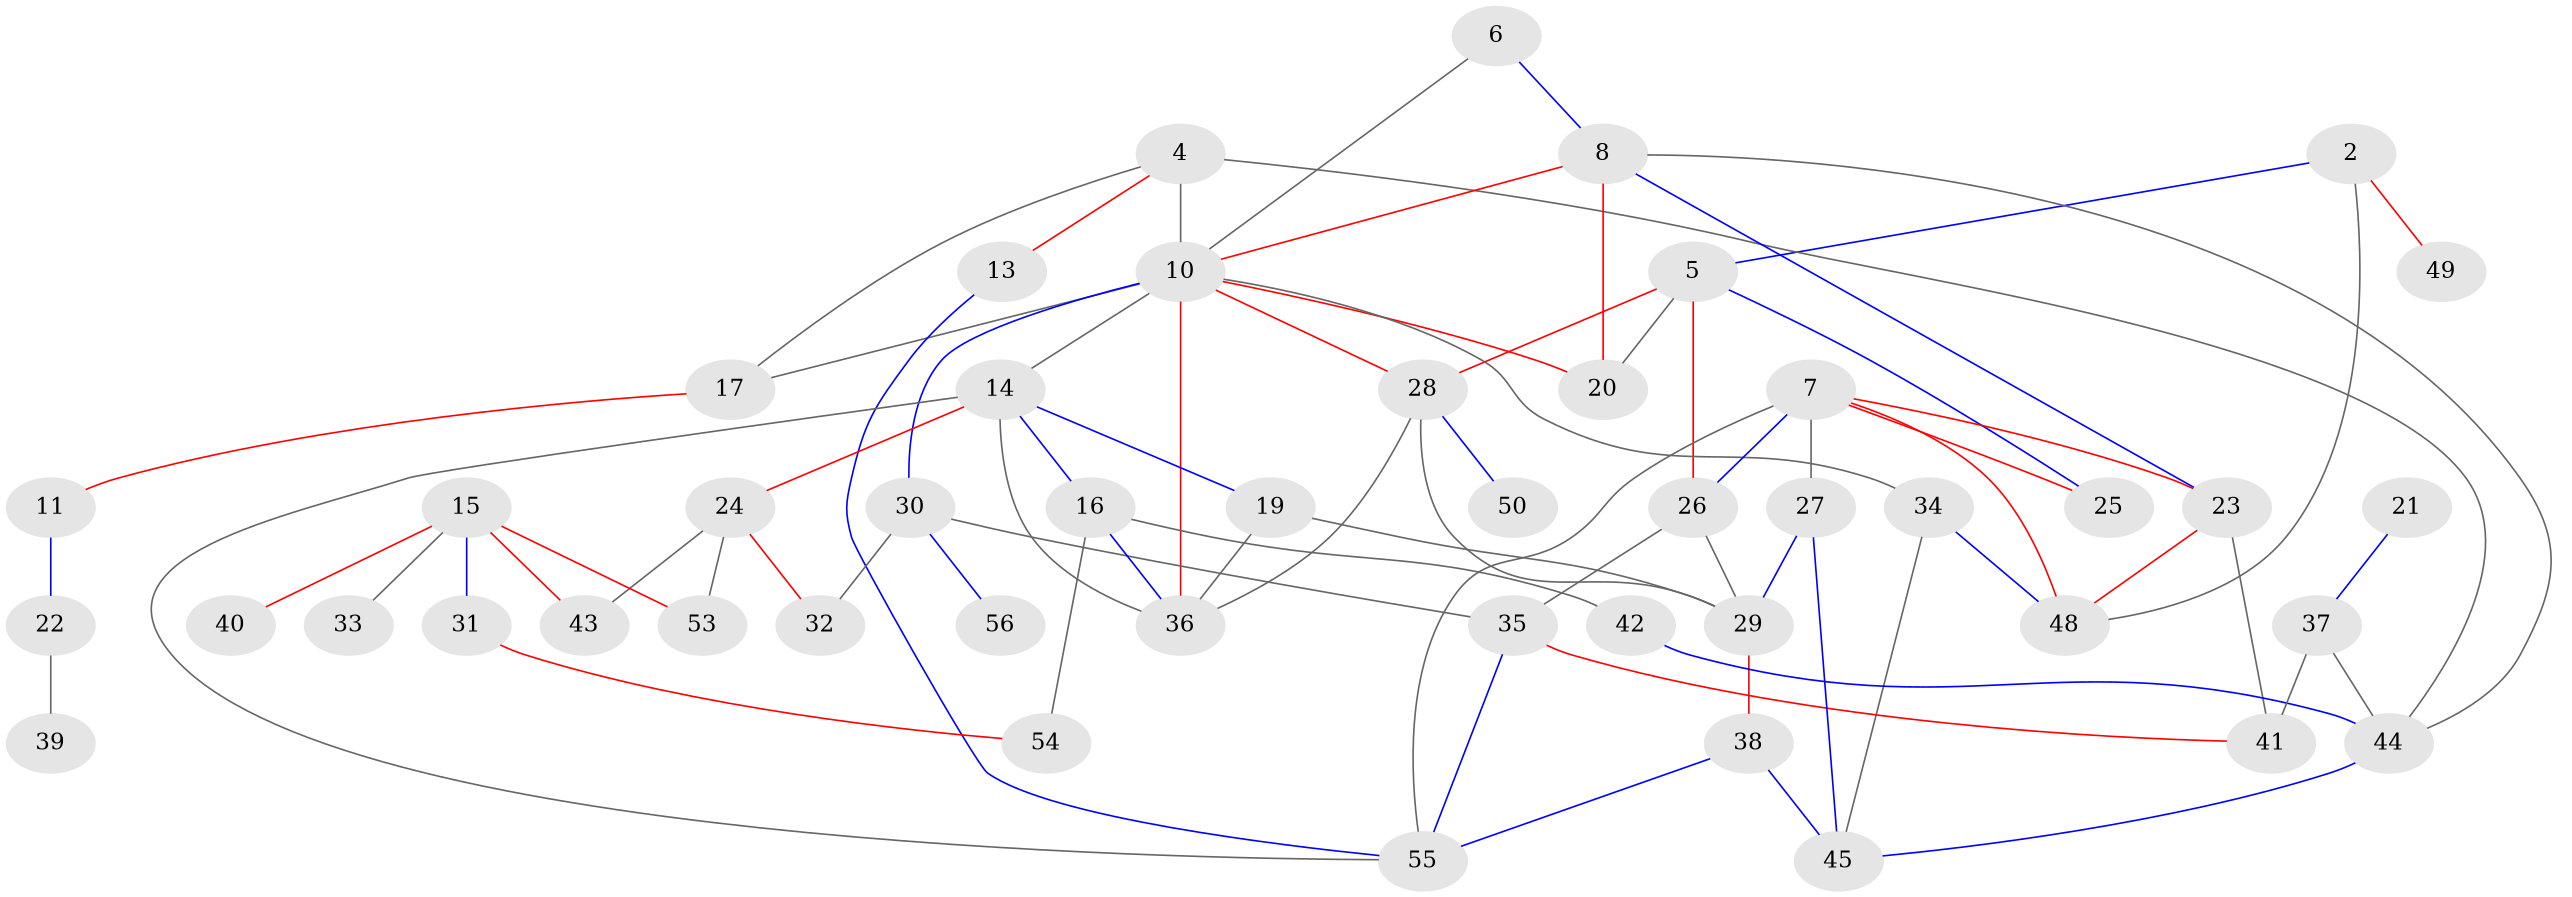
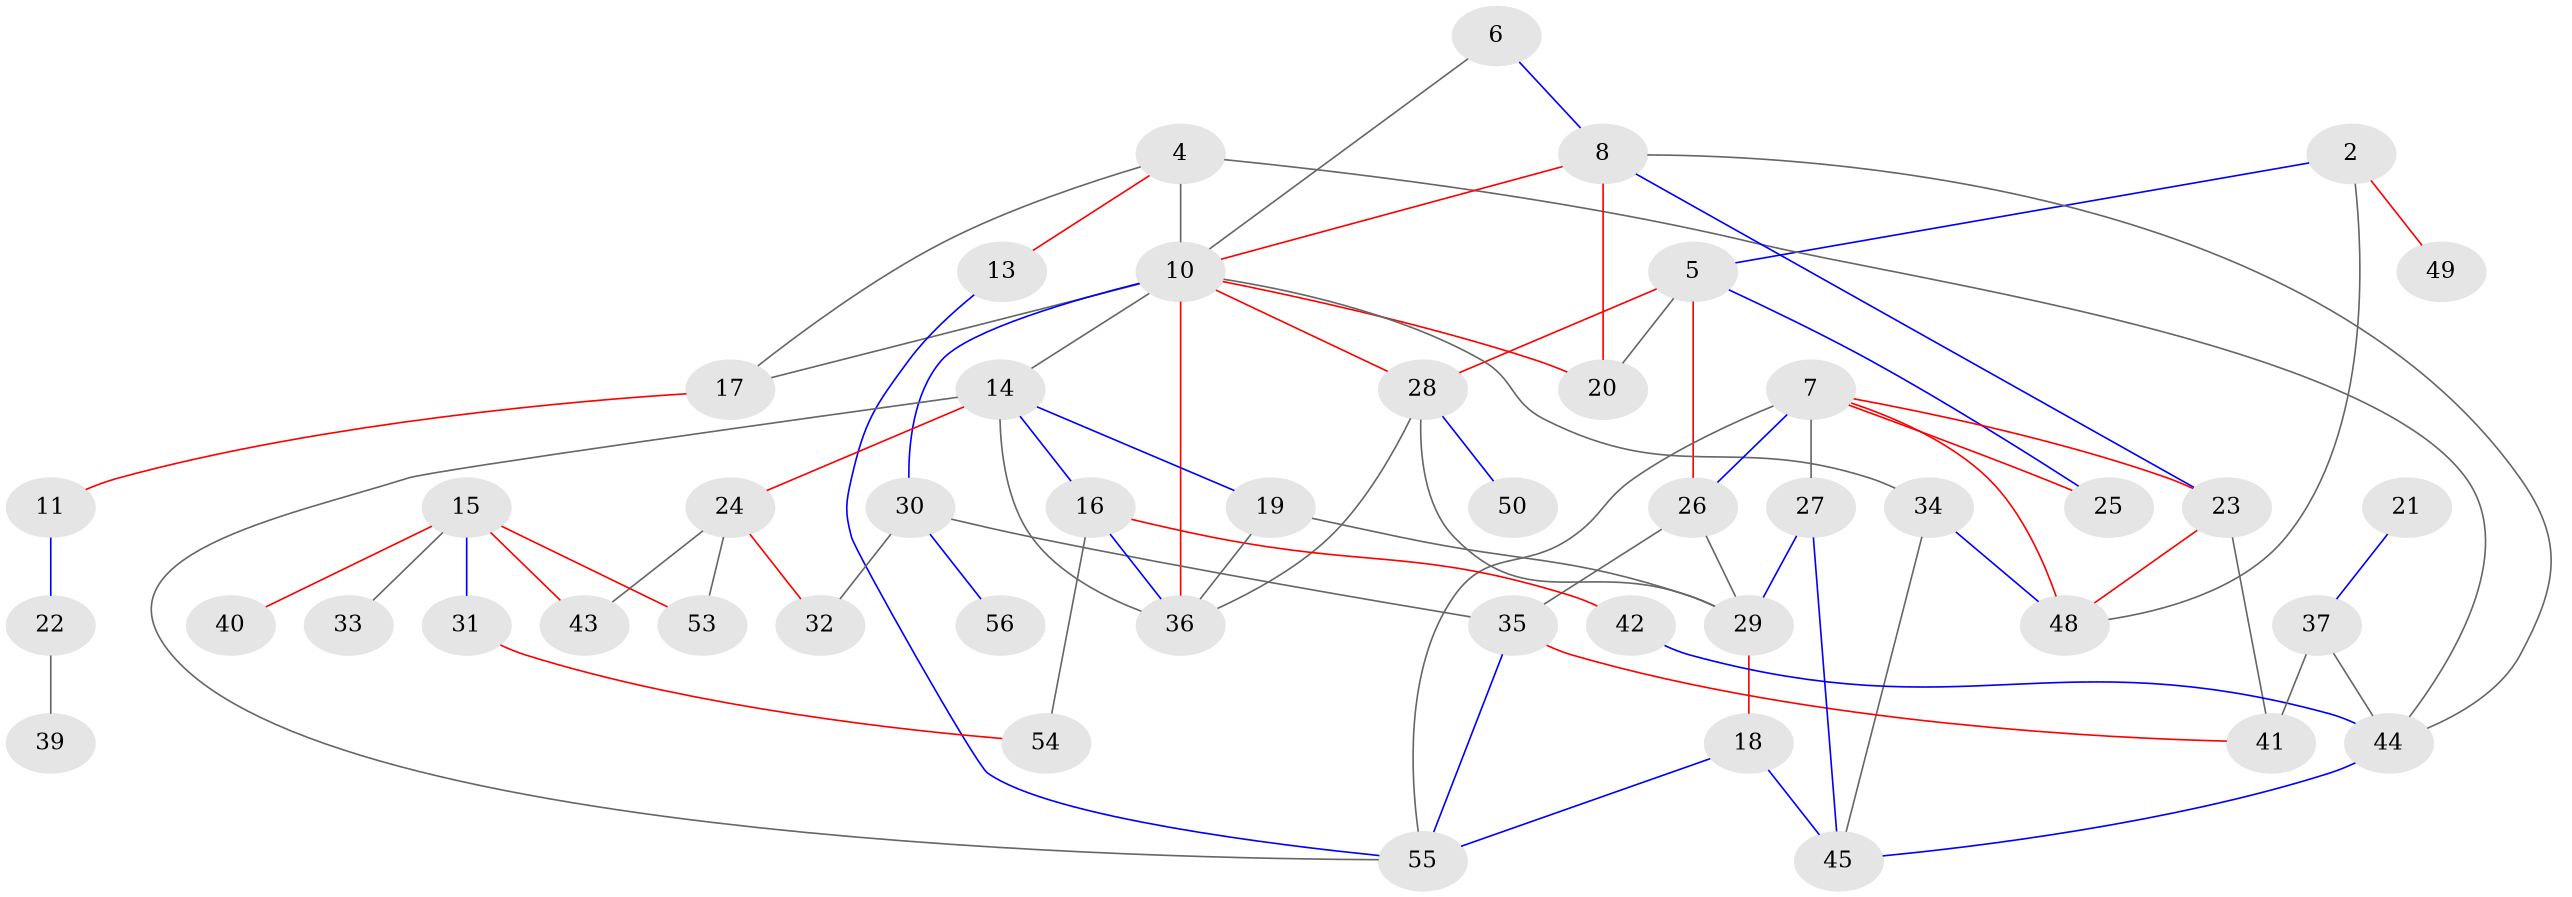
edge "16" -- "42": color gray40 -> red
node "38": label "38" -> "18"
